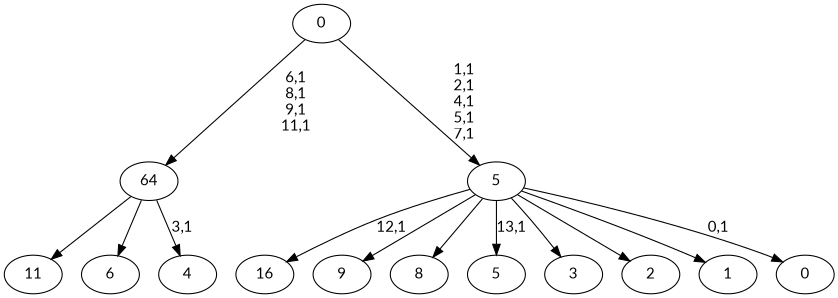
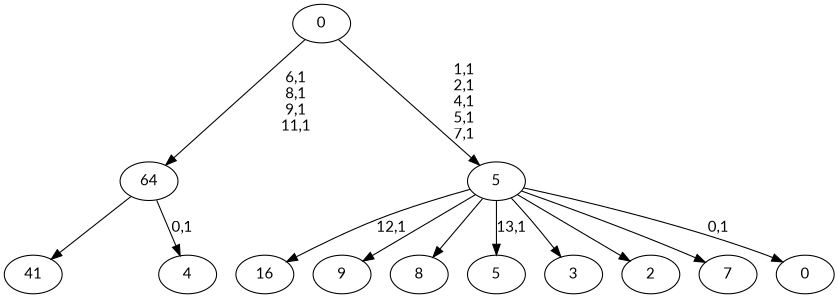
edge "64" -> "4": label "3,1" -> "0,1"
node "11": label "11" -> "41"
node "6": removed
node "1": label "1" -> "7"
